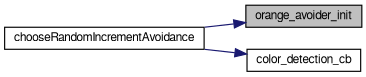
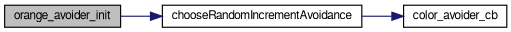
edge "chooseRandomIncrementAvoidance" -> "orange_avoider_init": reversed
node "color_detection_cb": label "color_detection_cb" -> "color_avoider_cb"
